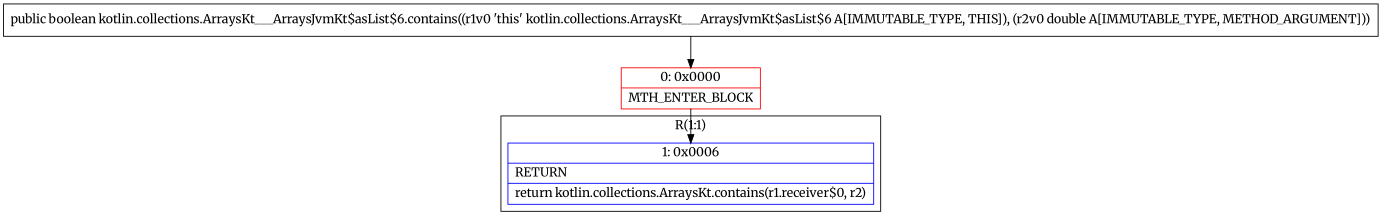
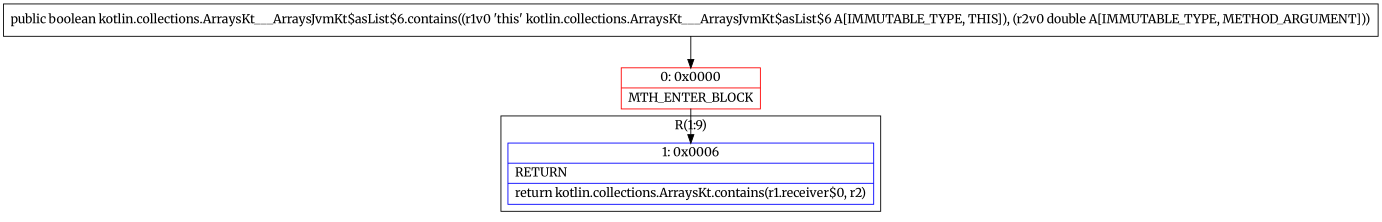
cluster "R(1:1)": label "R(1:1)" -> "R(1:9)"
